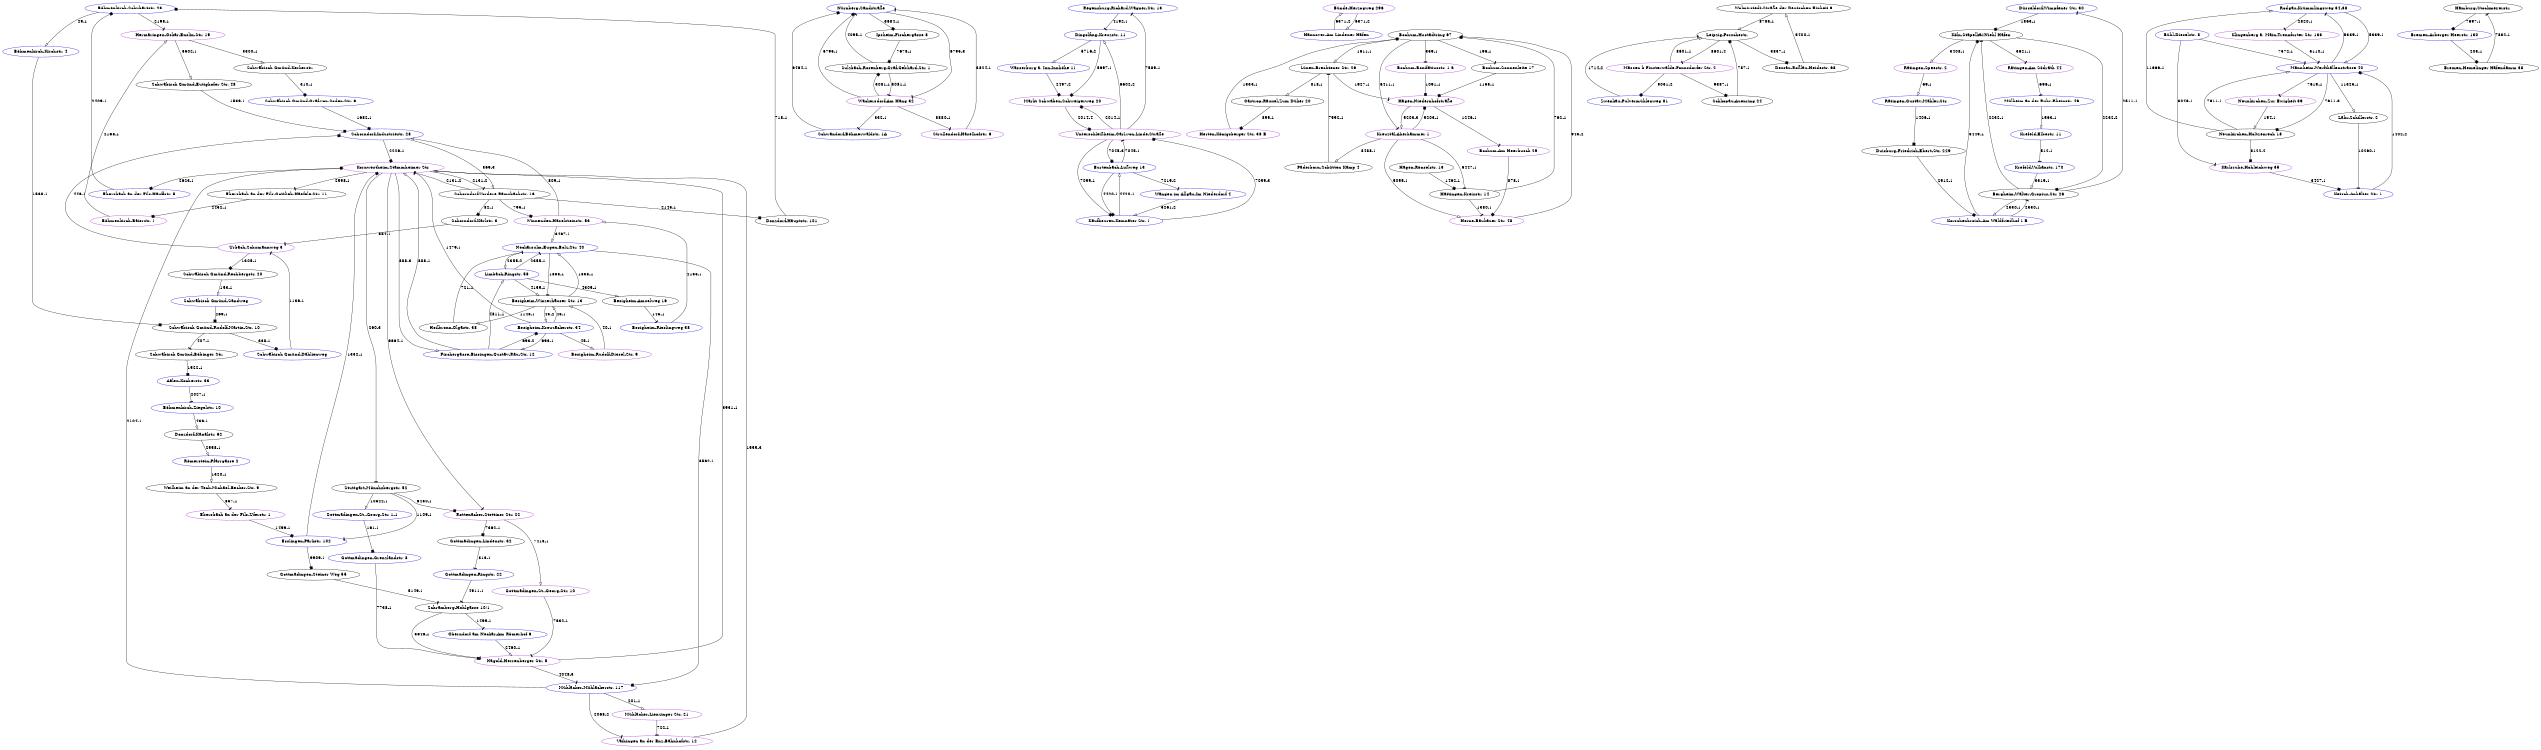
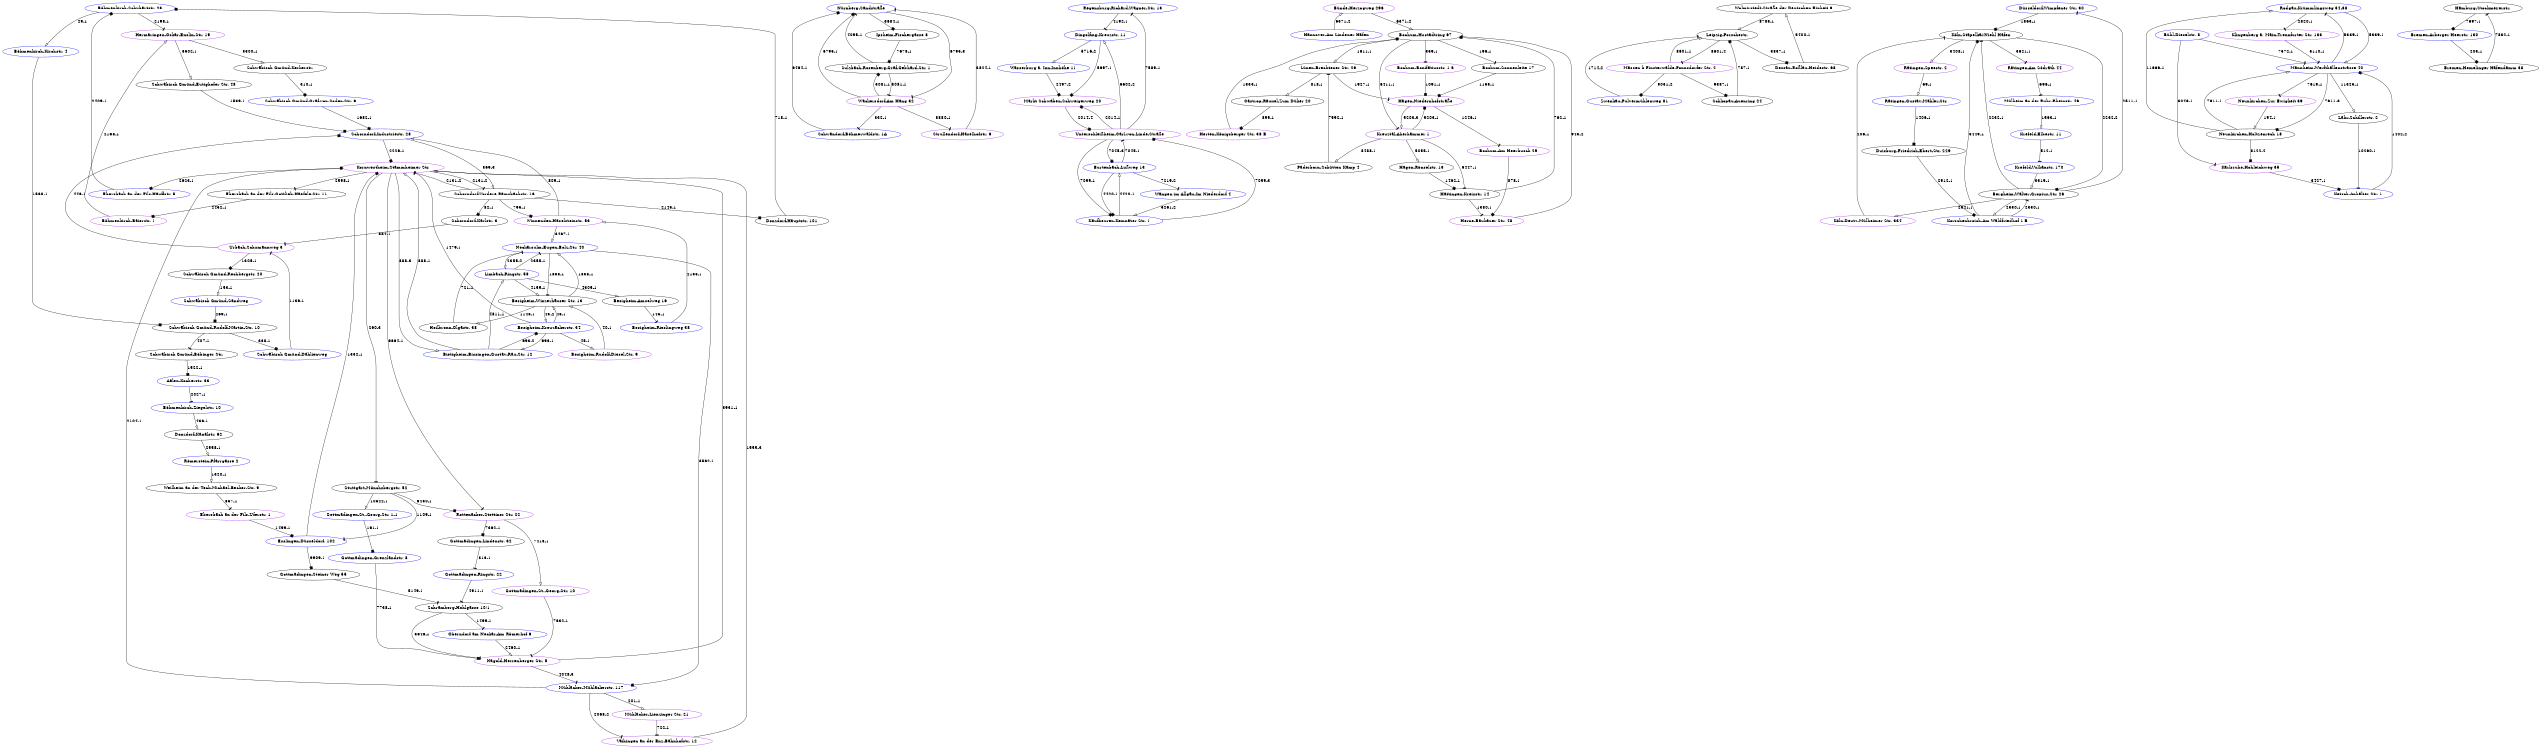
edge "Bünde-Herzogweg 296" -> "Hannover-Am Lindener Hafen": now "Bünde-Herzogweg 296" -> "Bochum-Hustadtring 67"
edge "Kreuztal-Aherhammer 1" -> "Herne-Baukauer Str. 48": now "Kreuztal-Aherhammer 1" -> "Hagen-Rönselstr. 13"
node "Köln-Deutz-Mülheimer Str. 334": added
node "Fischergasse-Bissingen-Gustav-Rau-Str. 12": label "Fischergasse-Bissingen-Gustav-Rau-Str. 12" -> "Bietigheim-Bissingen-Gustav-Rau-Str. 12"
node "Esslingen-Parkstr. 102": label "Esslingen-Parkstr. 102" -> "Esslingen-Düsseldorf. 102"
